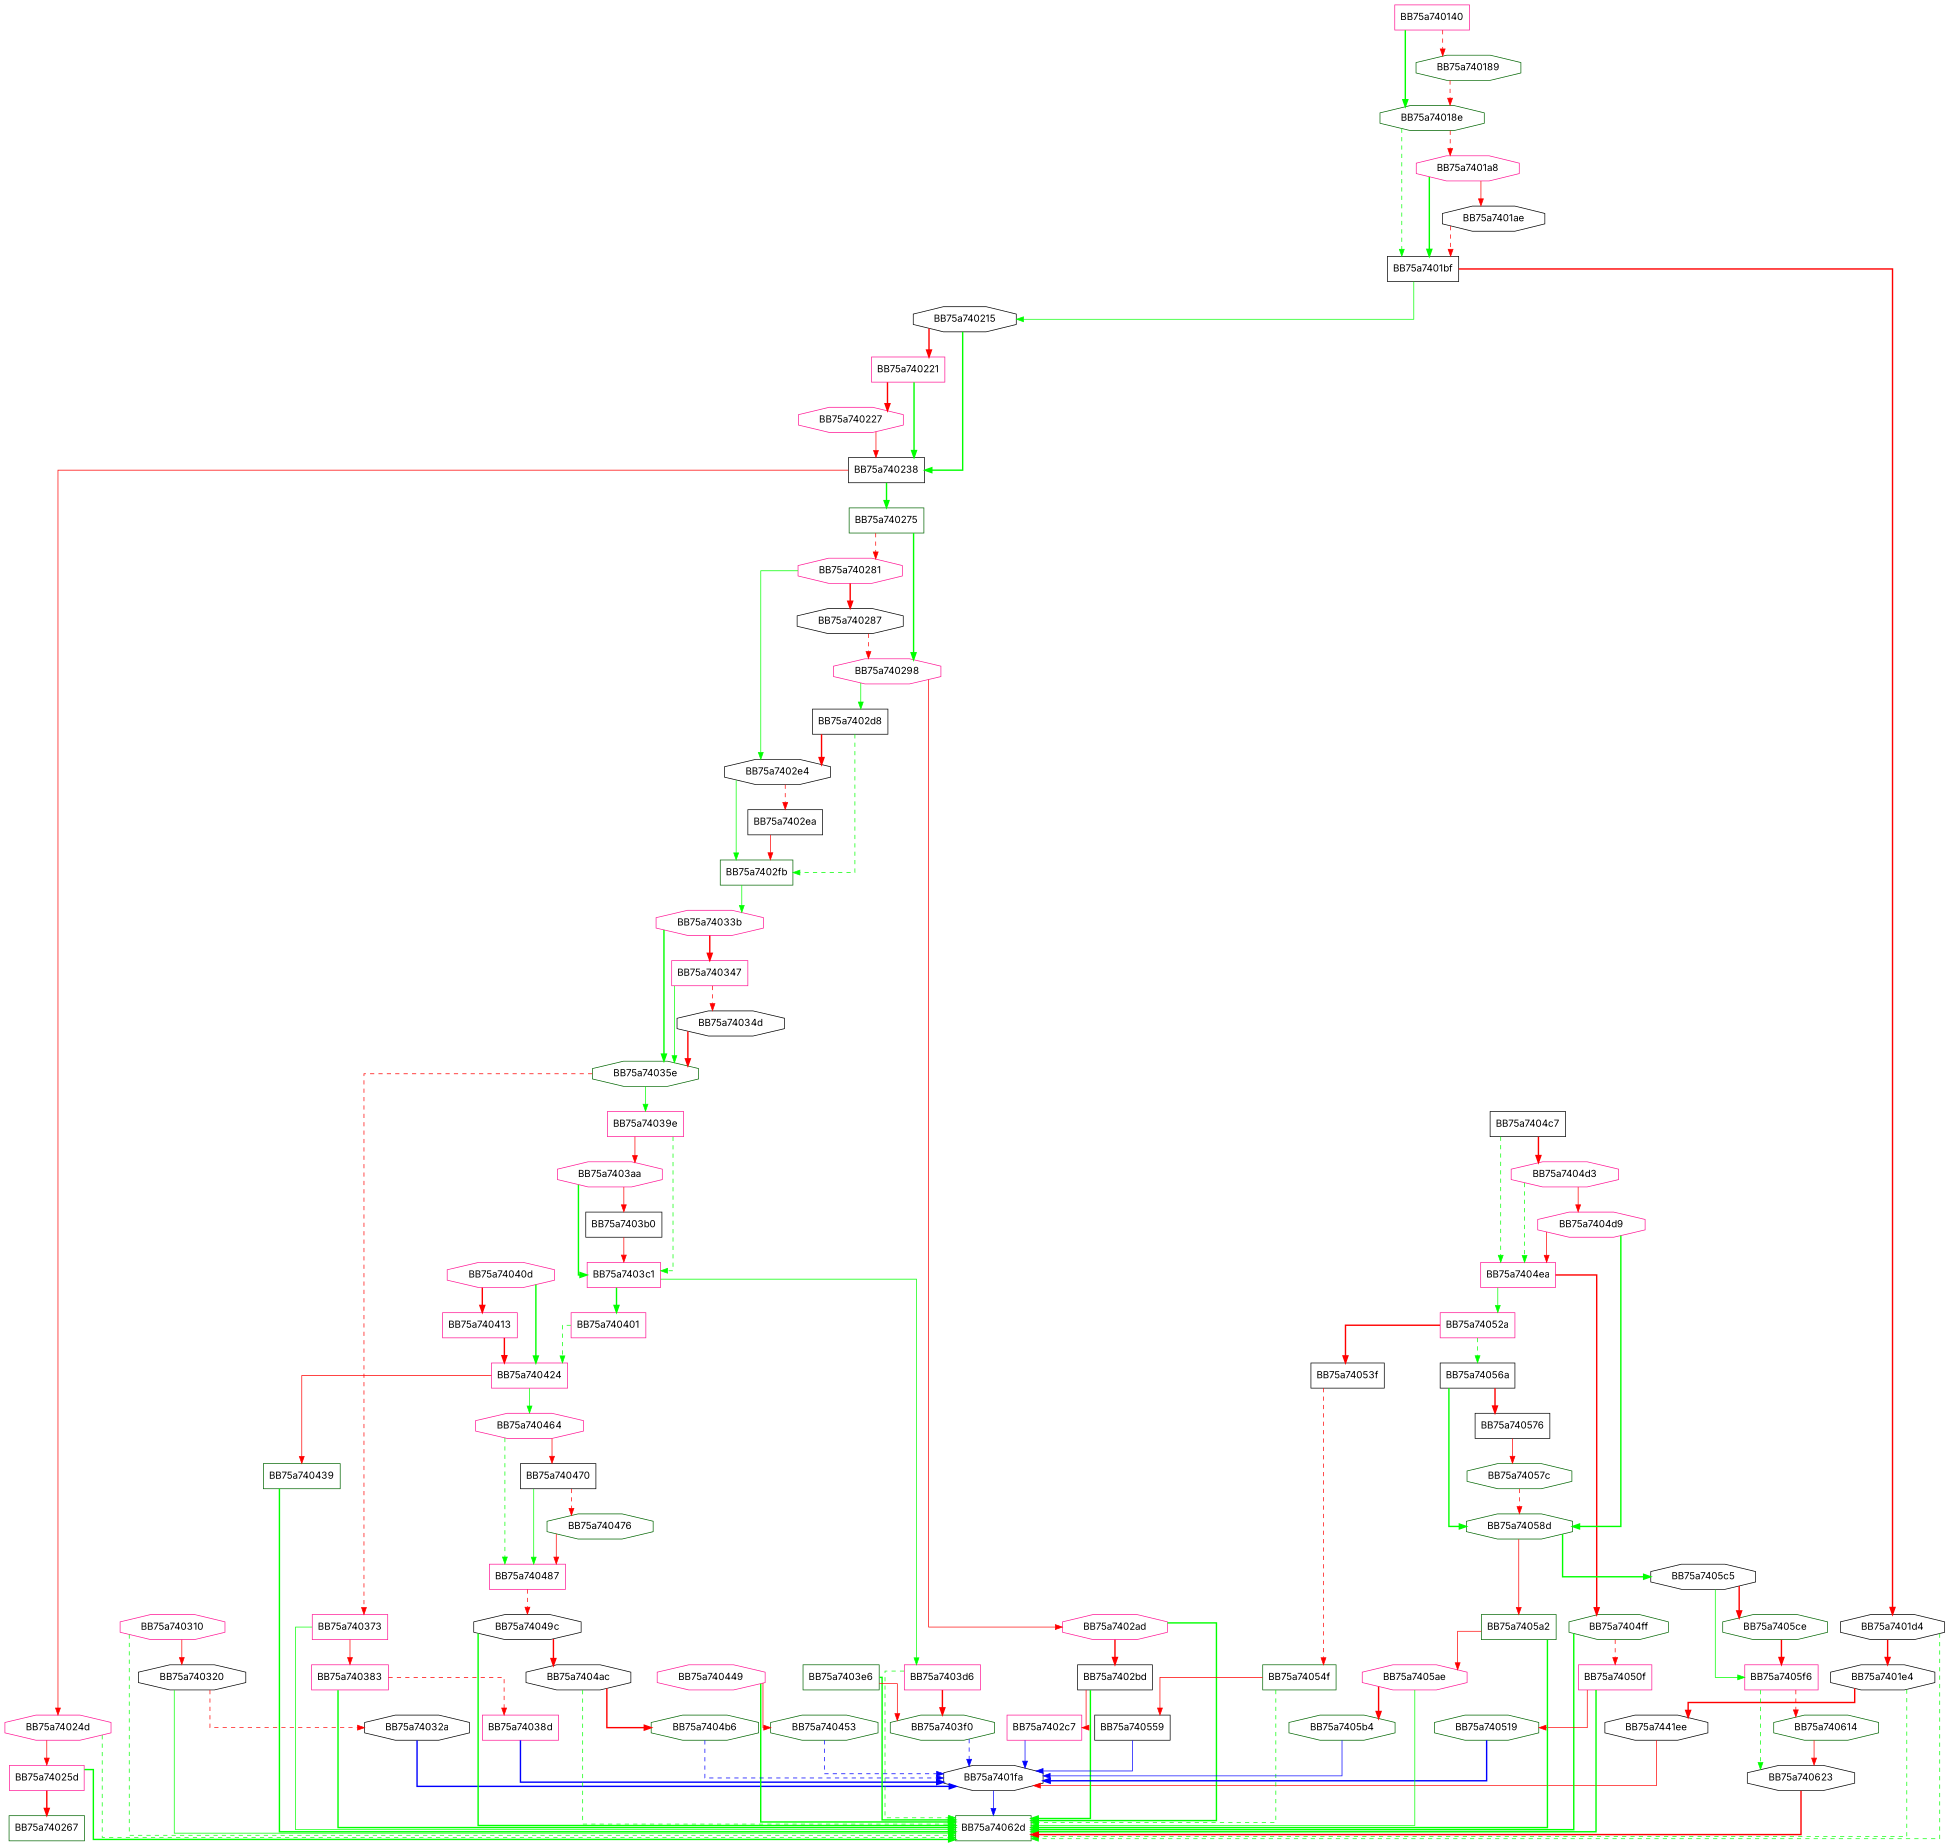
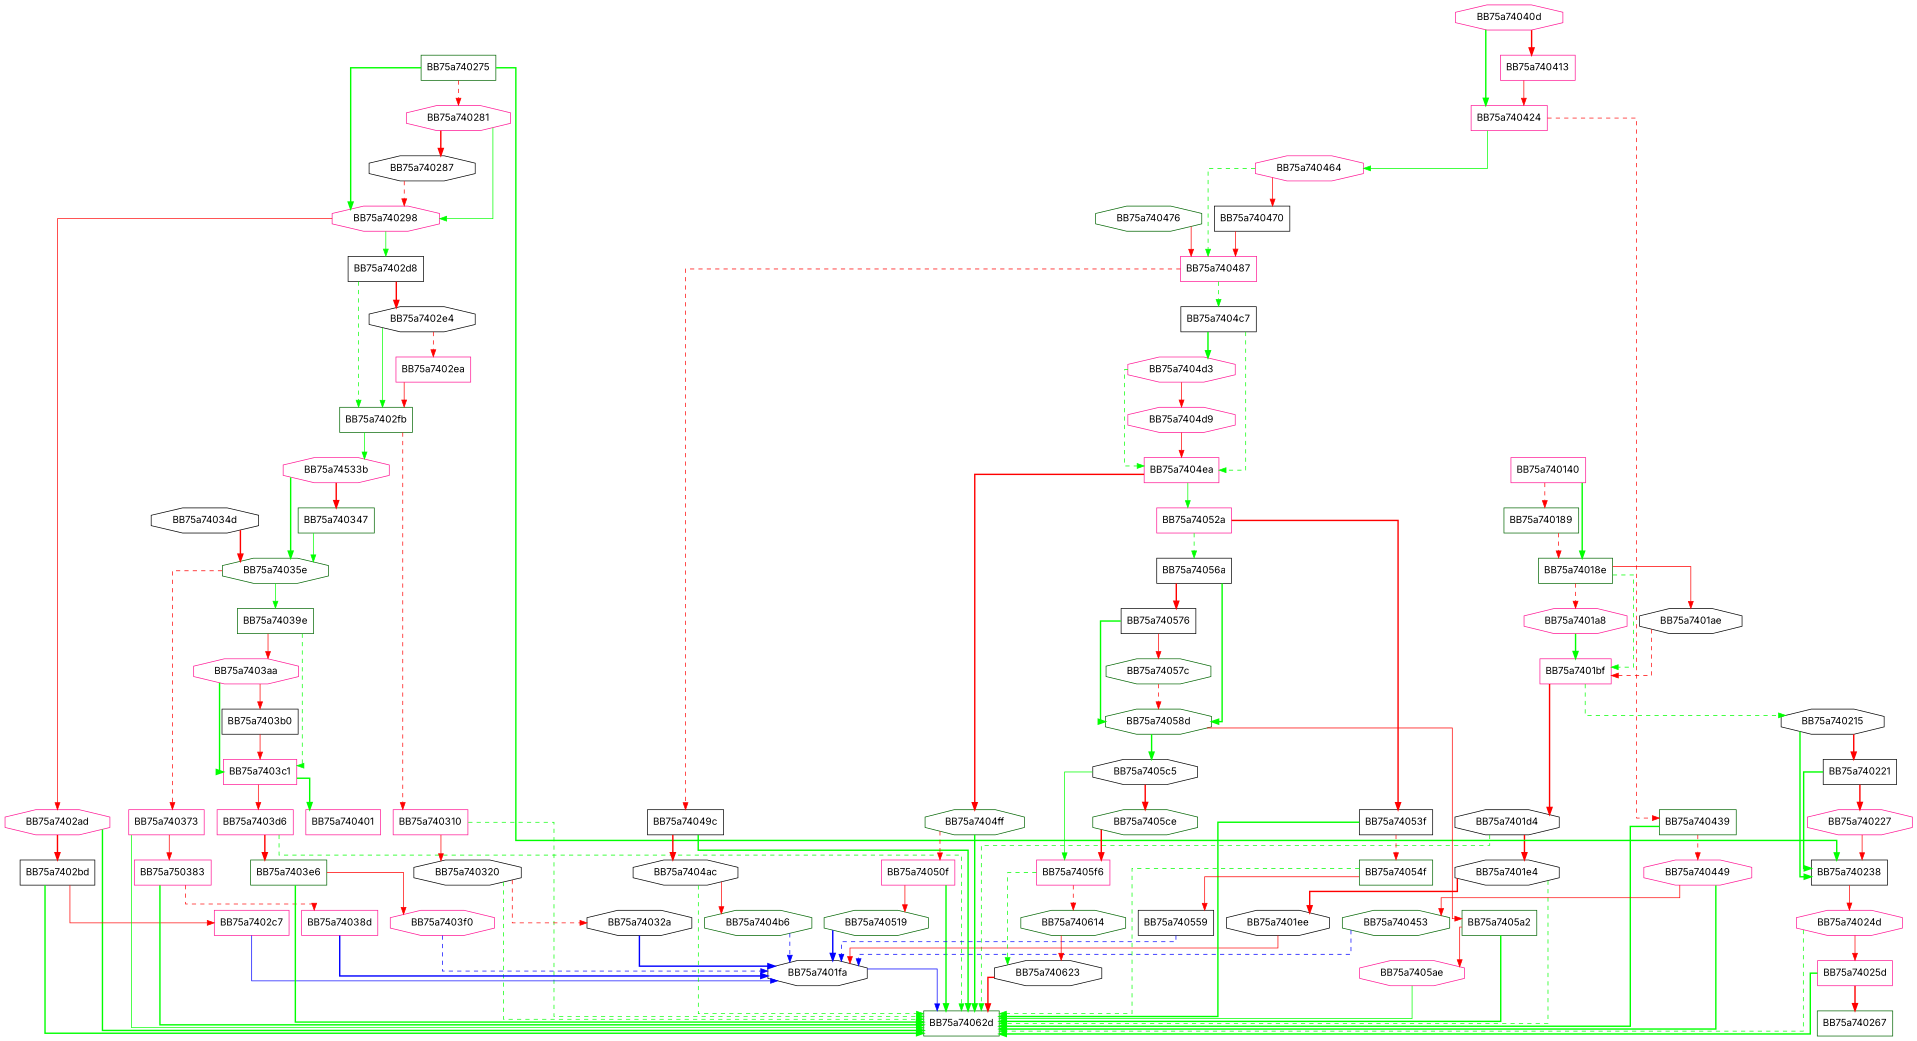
node "BB75a740189": shape octagon -> box
node "BB75a74018e": shape octagon -> box
edge "BB75a7401a8" -> "BB75a7401ae": now "BB75a74018e" -> "BB75a7401ae"
node "BB75a7401bf": color black -> deeppink
edge "BB75a740487" -> "BB75a7404c7": added
edge "BB75a7401bf" -> "BB75a740215": style solid -> dashed
node "BB75a740221": color deeppink -> black
edge "BB75a740238" -> "BB75a740275": reversed
edge "BB75a7402fb" -> "BB75a740310": added
edge "BB75a740281" -> "BB75a7402e4": now "BB75a740281" -> "BB75a740298"
node "BB75a7402ea": color black -> deeppink
edge "BB75a740439" -> "BB75a740449": added
node "BB75a74033b": label "BB75a74033b" -> "BB75a74533b"
edge "BB75a74053f" -> "BB75a74062d": added
node "BB75a740347": color deeppink -> darkgreen
edge "BB75a740347" -> "BB75a74034d": removed
node "BB75a74039e": color deeppink -> darkgreen
edge "BB75a7404c7" -> "BB75a7404d3": color red -> green
edge "BB75a740401" -> "BB75a740424": removed
edge "BB75a7403c1" -> "BB75a7403d6": color green -> red
edge "BB75a740413" -> "BB75a740424": style bold -> solid
edge "BB75a740424" -> "BB75a740439": style solid -> dashed
edge "BB75a7404d9" -> "BB75a74058d": now "BB75a740576" -> "BB75a74058d"
edge "BB75a740470" -> "BB75a740476": removed
edge "BB75a740470" -> "BB75a740487": color green -> red
node "BB75a740310": shape octagon -> box
node "BB75a74049c": shape octagon -> box
node "BB75a740383": label "BB75a740383" -> "BB75a750383"
edge "BB75a7403d6" -> "BB75a7403f0": now "BB75a7403d6" -> "BB75a7403e6"
edge "BB75a7404ac" -> "BB75a7404b6": style bold -> solid
node "BB75a7403f0": color darkgreen -> deeppink
node "BB75a7405b4": removed
node "BB75a7441ee": label "BB75a7441ee" -> "BB75a7401ee"
edge "BB75a740559" -> "BB75a7401fa": style solid -> dashed
edge "BB75a740320" -> "BB75a74062d": style solid -> dashed
